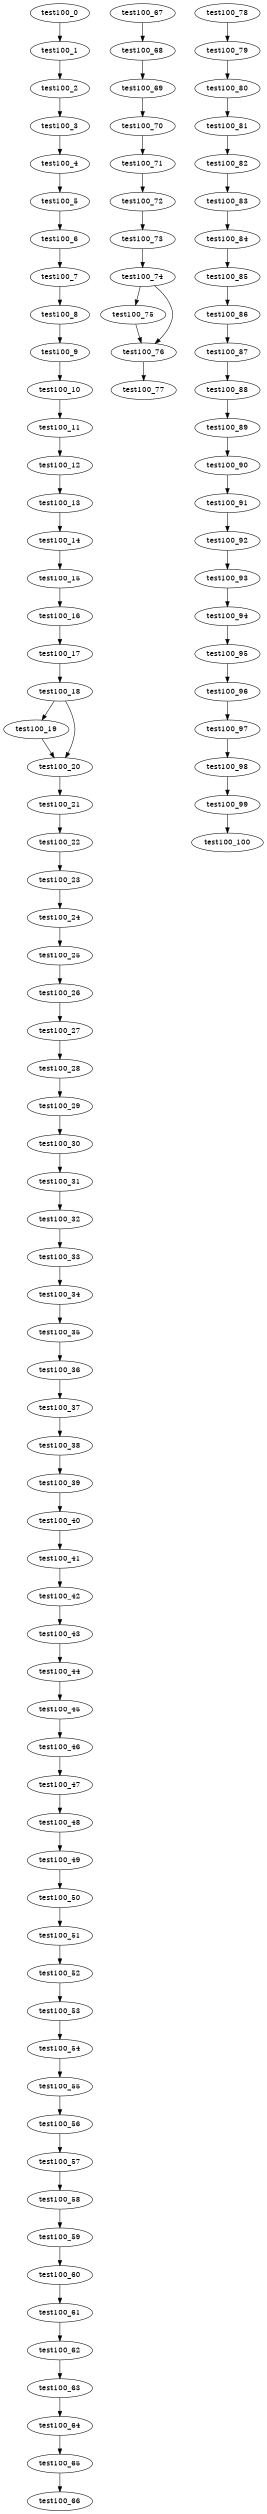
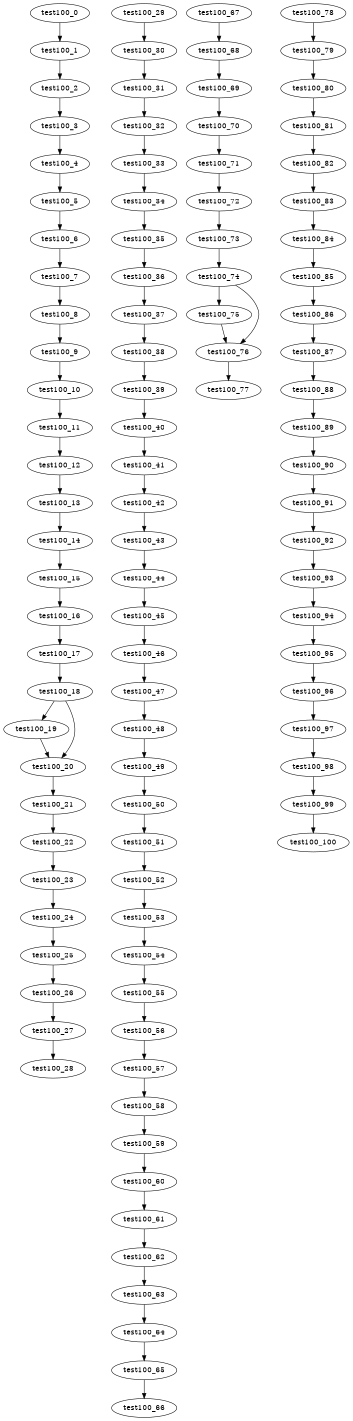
edge "test100_28" -> "test100_29": removed
